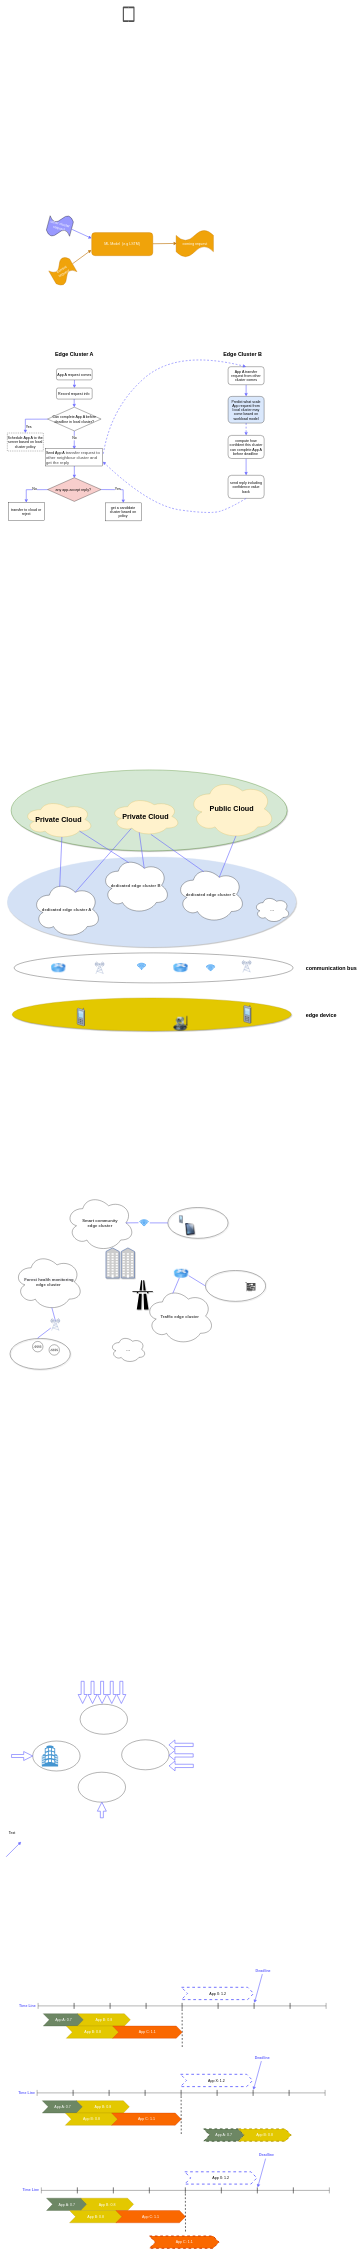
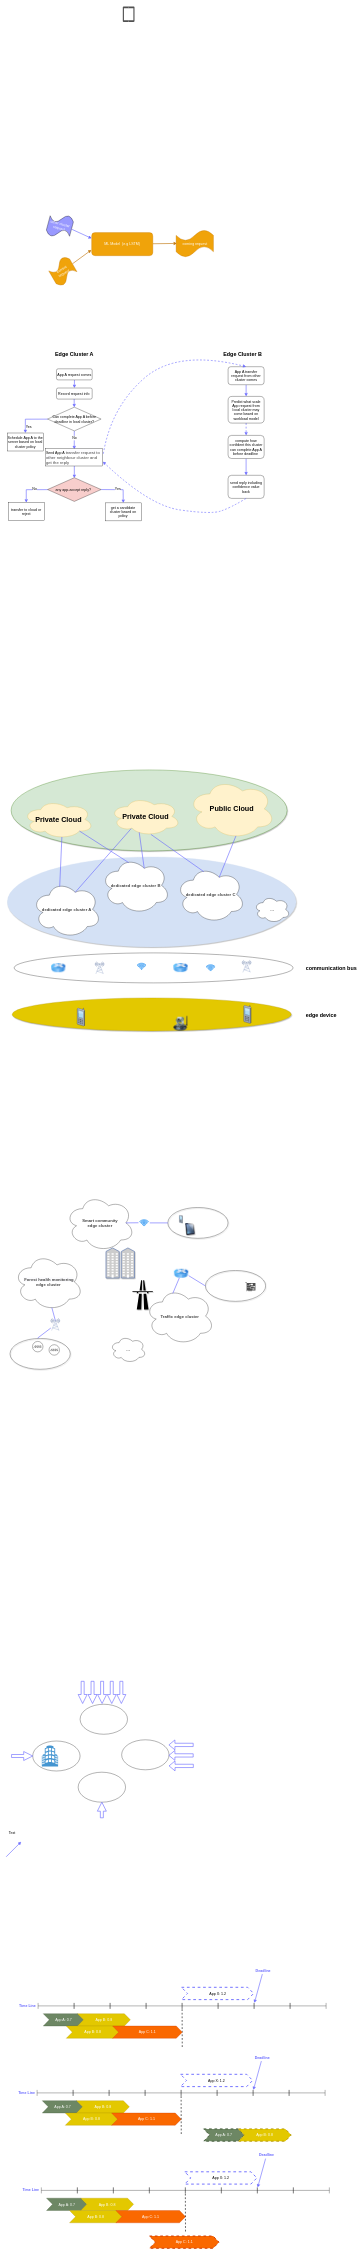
node "Predict what scale App request from local cluster may come based on workload model": fillcolor #dae8fc -> #ffffff
node "Schedule App A to the server based on local cluster policy": style dashed -> solid
